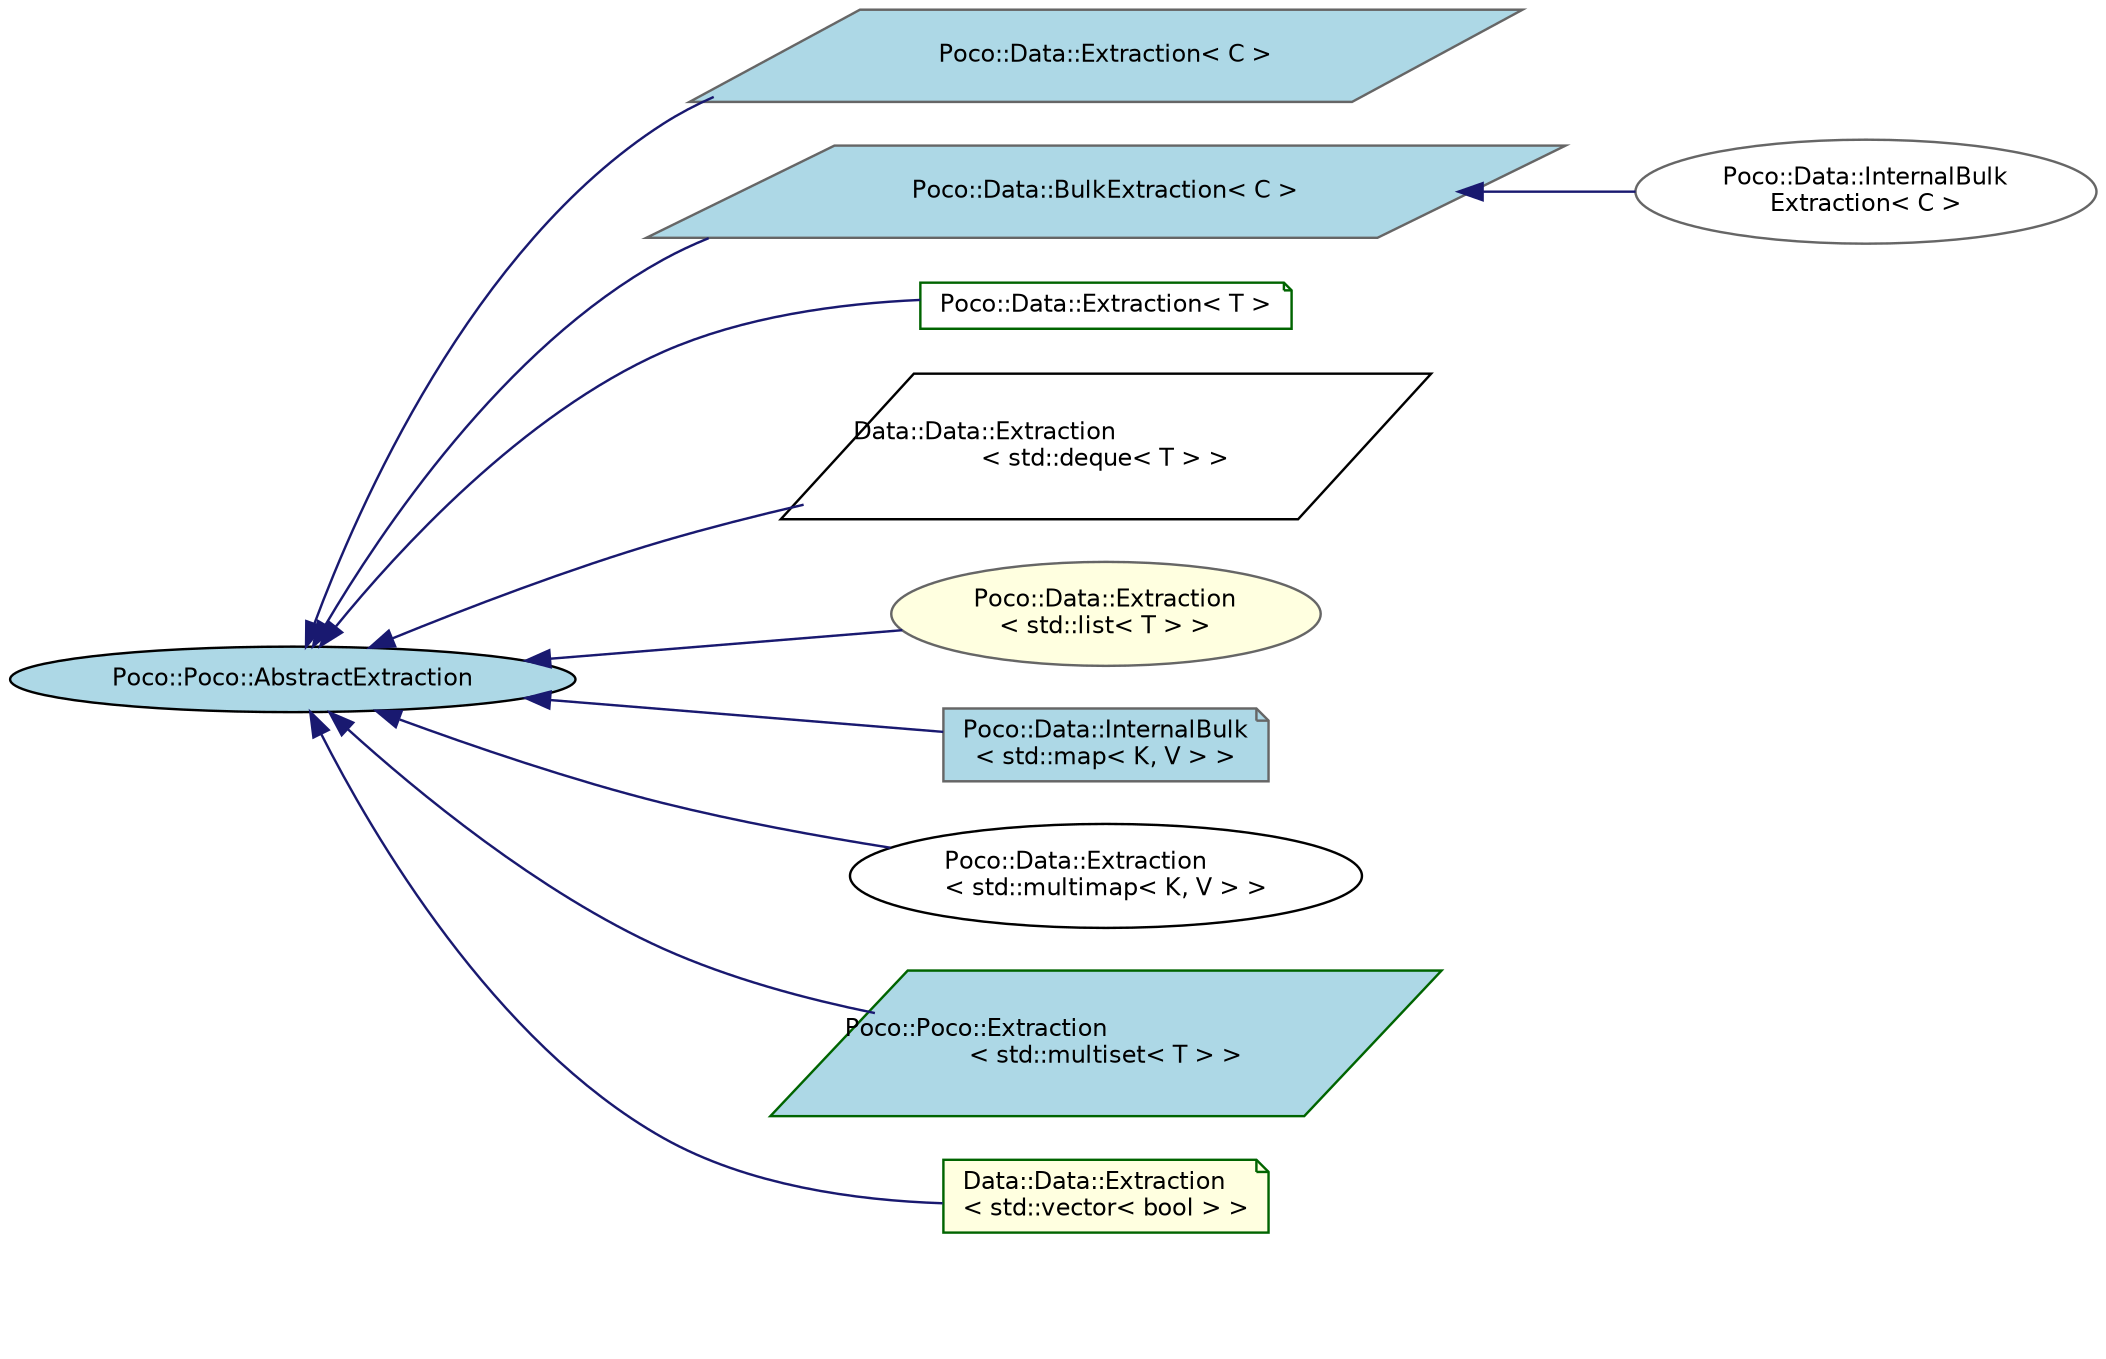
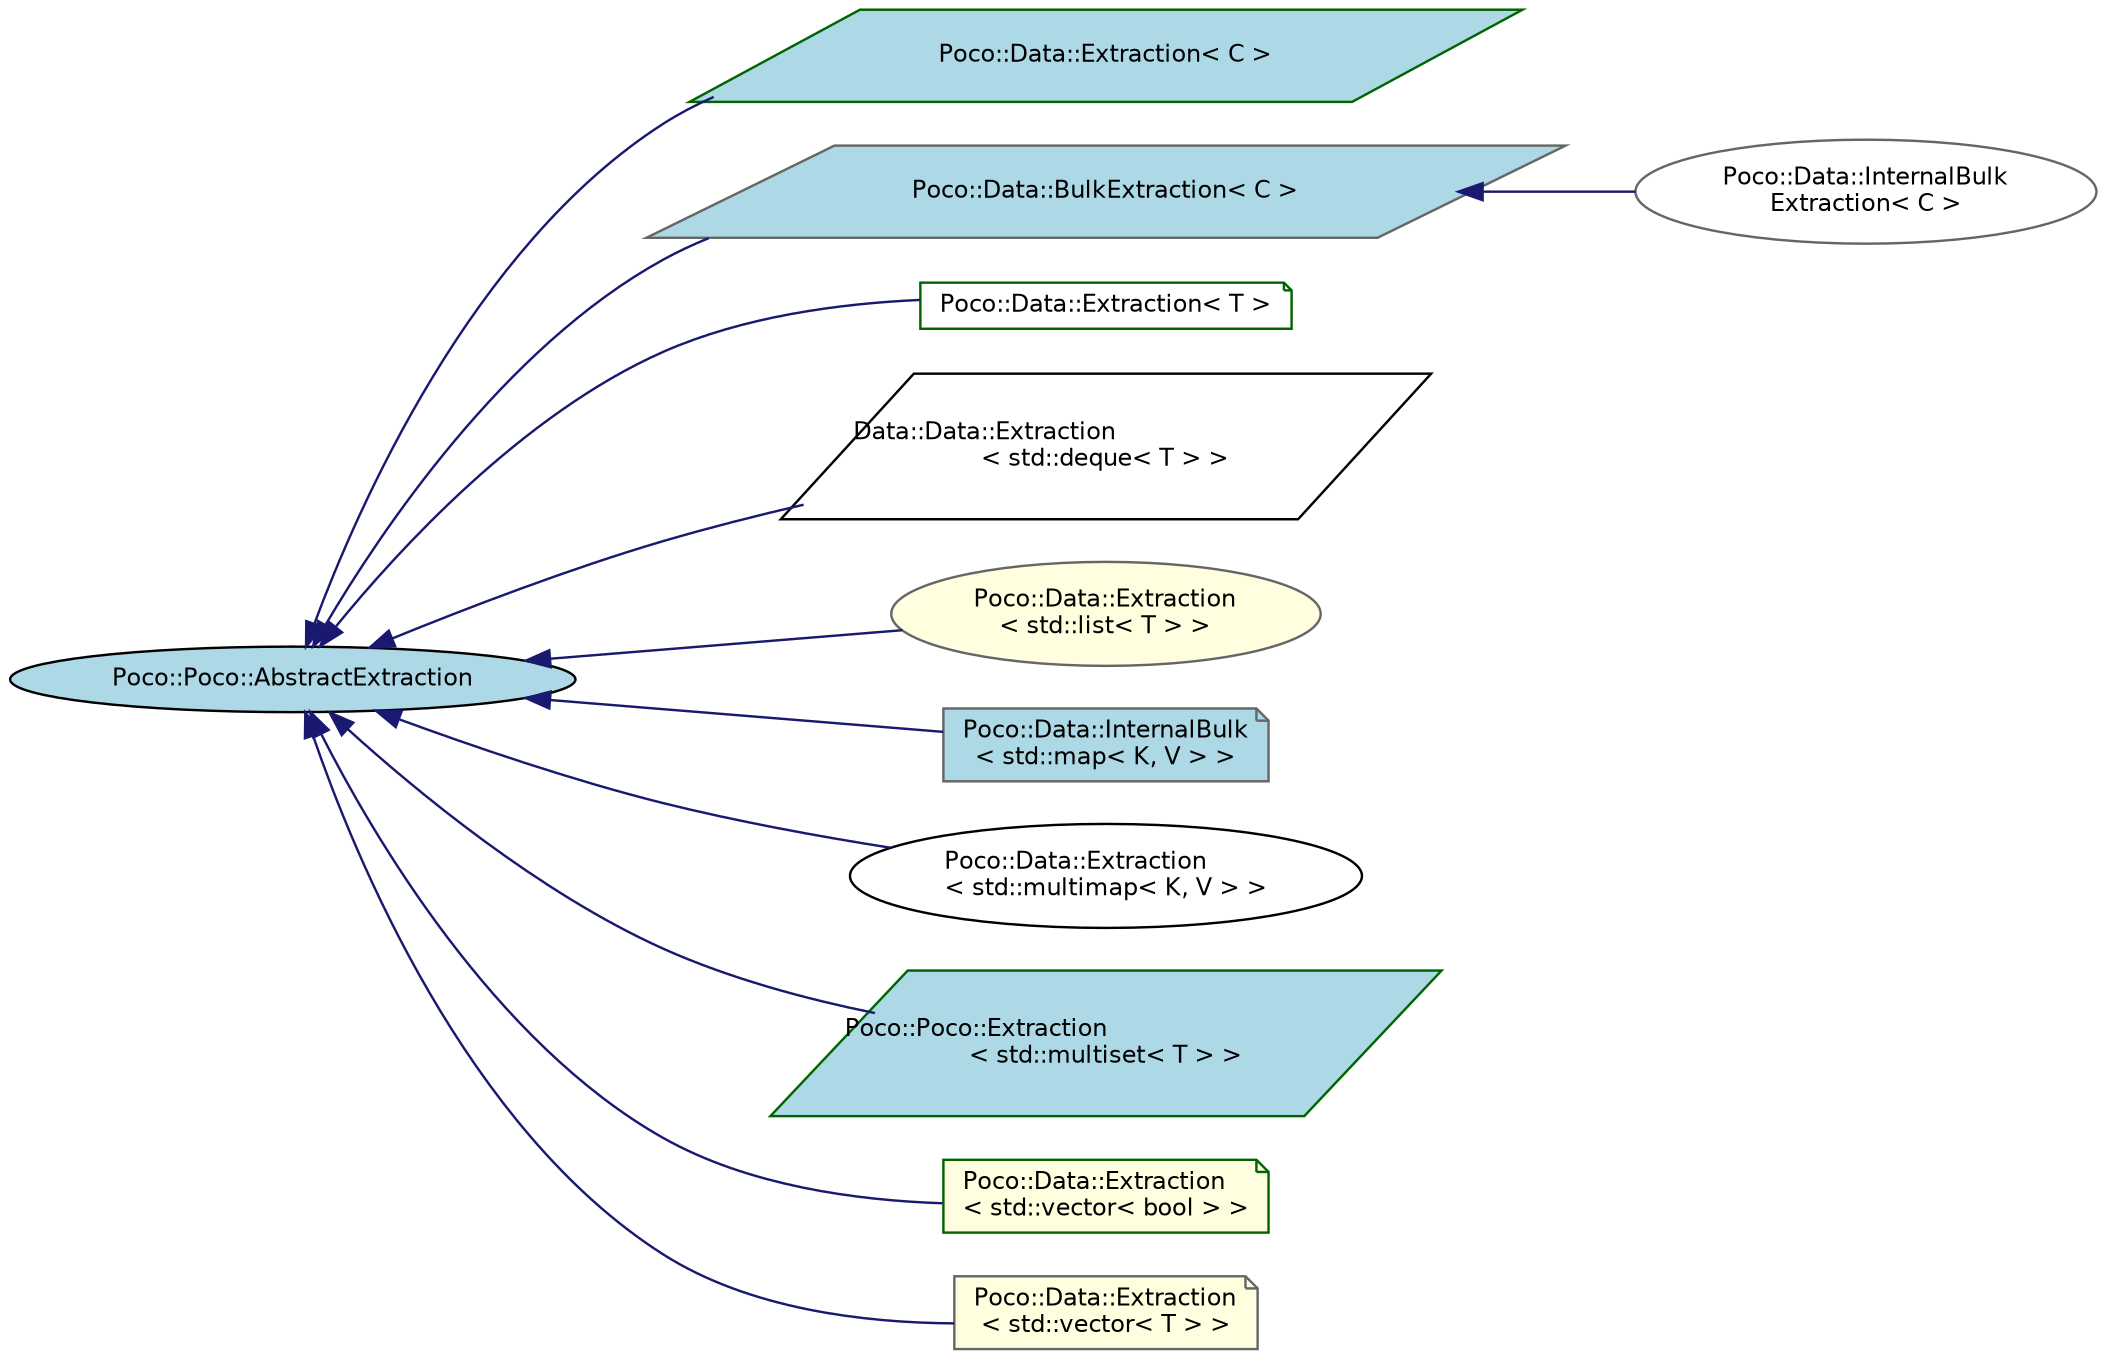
node "Poco::Data::Extraction< C >": color gray40 -> darkgreen
node "Data::Data::Extraction < std::vector< bool > >": label "Data::Data::Extraction < std::vector< bool > >" -> "Poco::Data::Extraction < std::vector< bool > >"
node "Poco::Data::Extraction < std::vector< T > >": added
